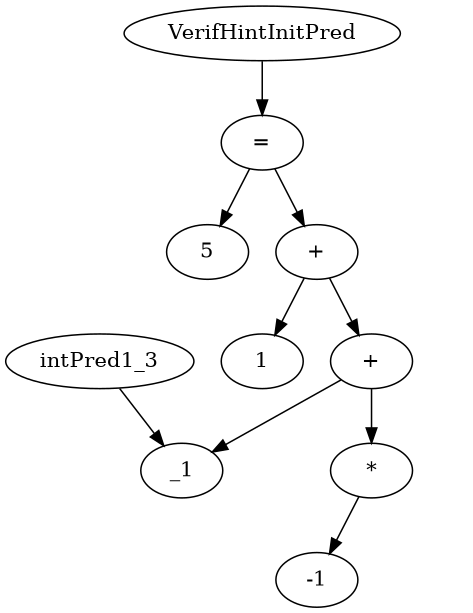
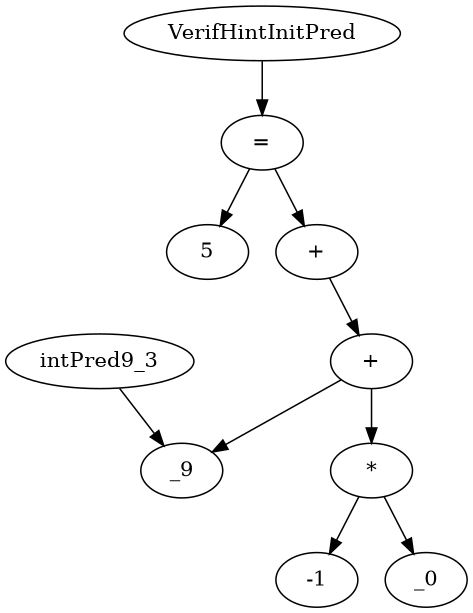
node "intPred1_3": label "intPred1_3" -> "intPred9_3"
node "1": removed
node "_1": label "_1" -> "_9"
node "_0": added
